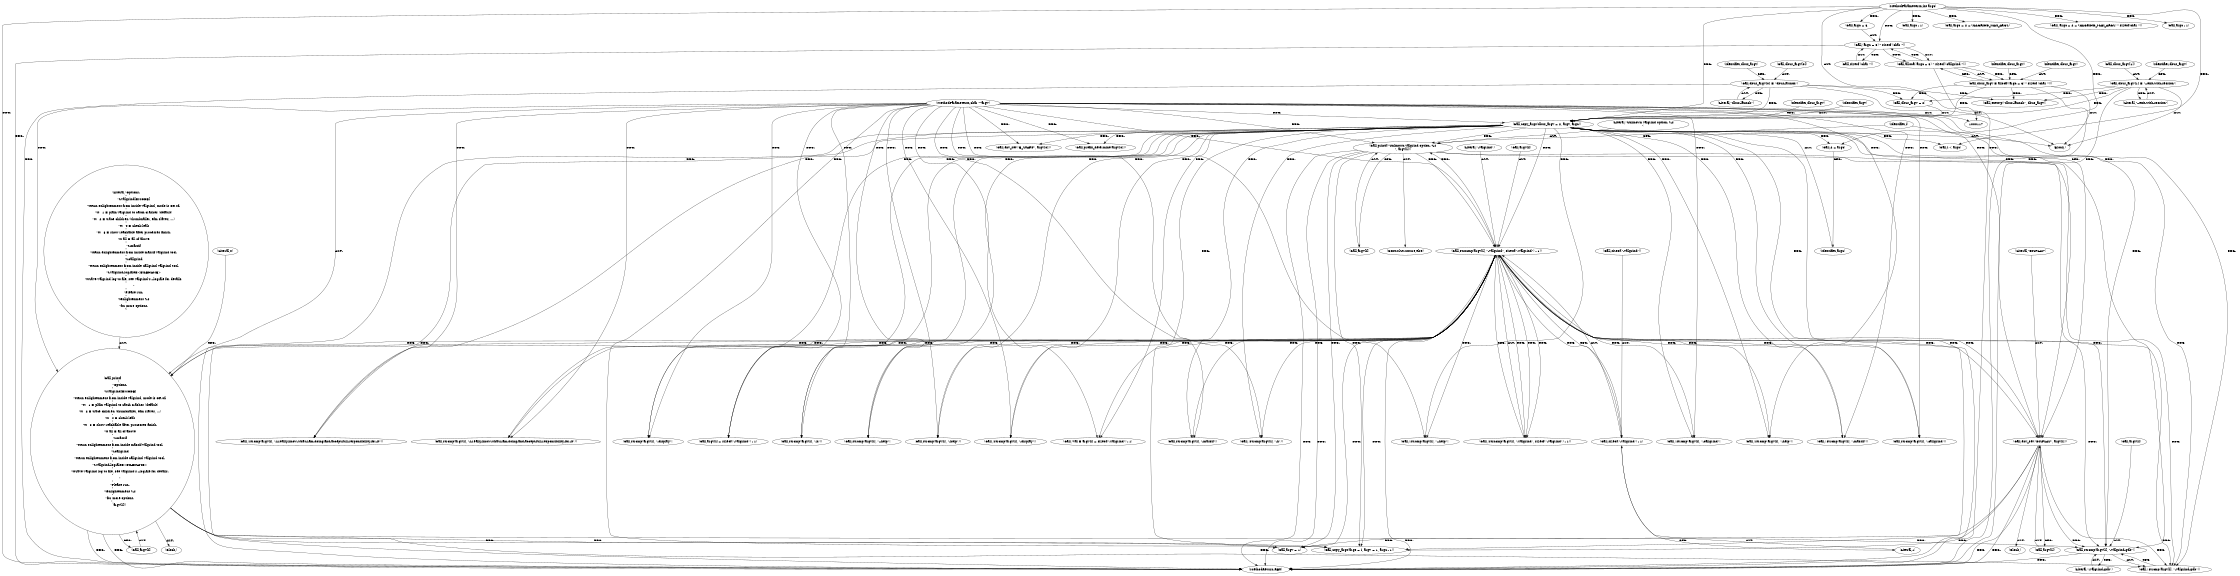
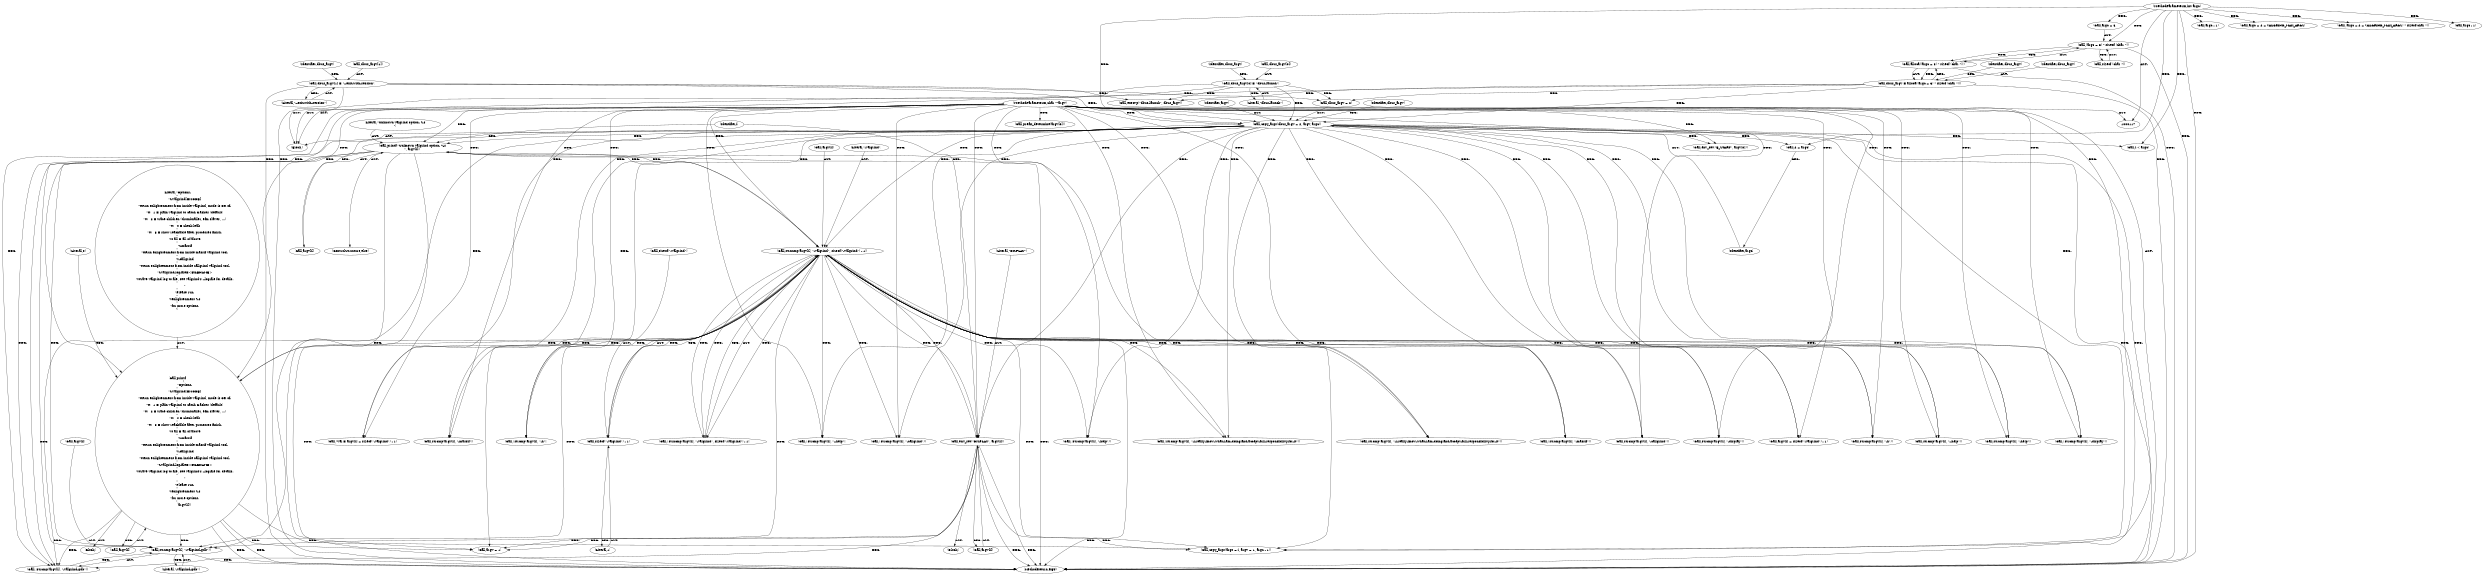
node "(Call,alloca((argc + 3) * sizeof (callgrind *)))": label "(Call,alloca((argc + 3) * sizeof (callgrind *)))" -> "(Call,alloca((argc + 3) * sizeof (char *)))"
edge "(Call,copy_args(dbus_argv + 2, argv, argc))" -> "(Call,prefix_determine(argv[0]))": removed, label "DDG:"
